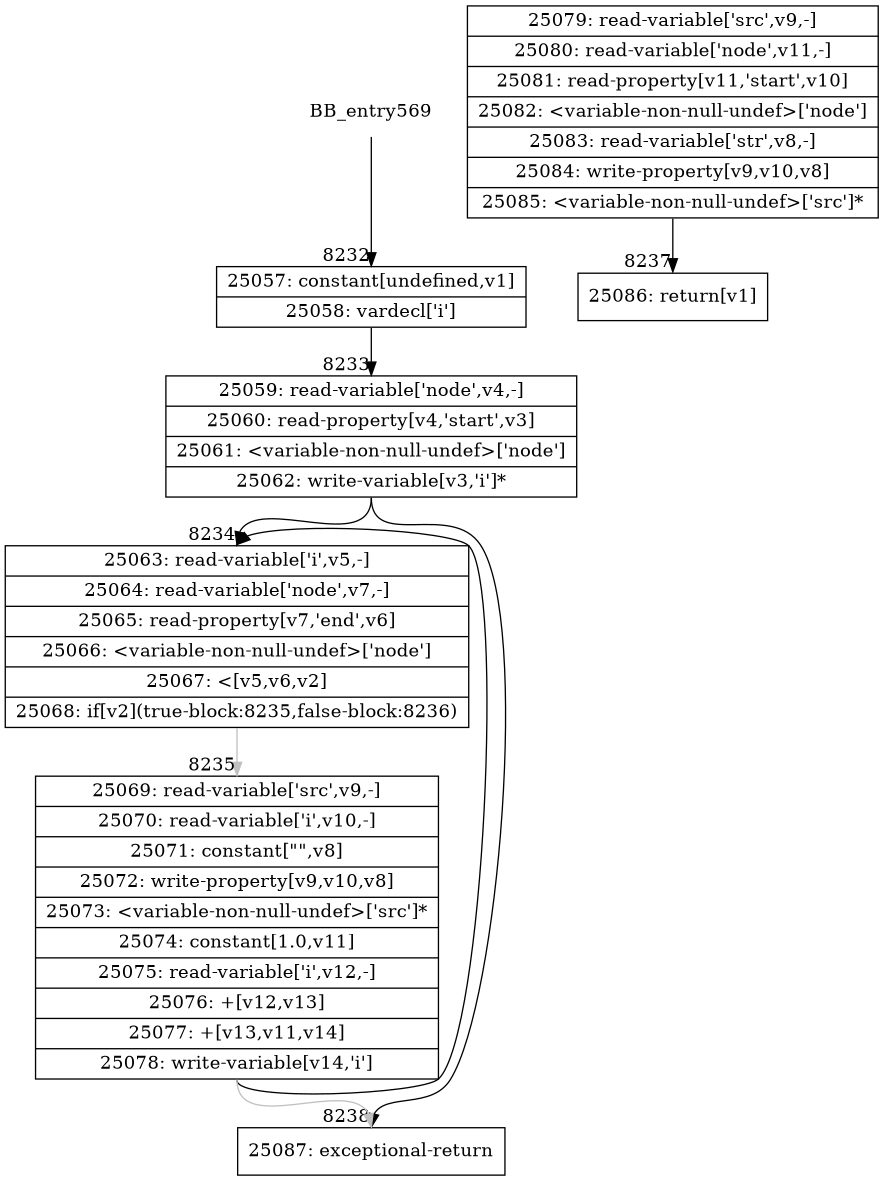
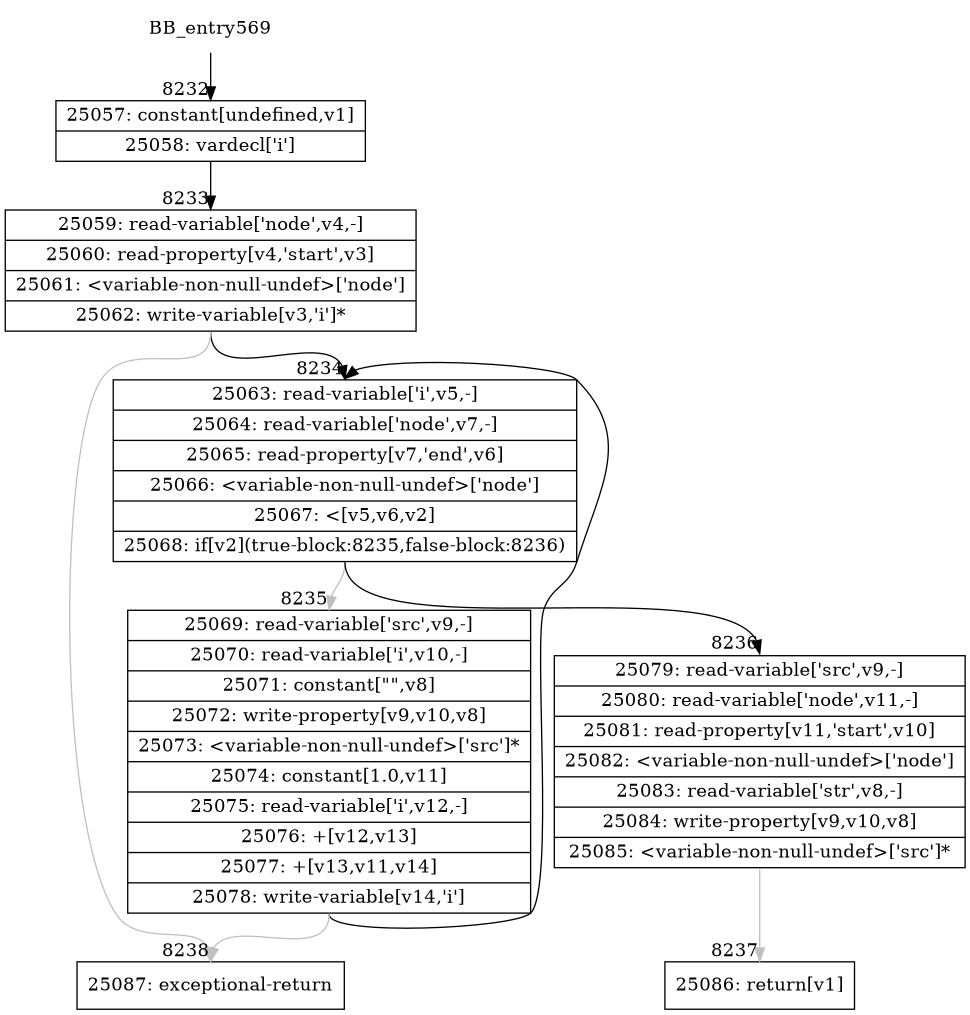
edge "25079: read-variable['src',v9,-]" -> "25086: return[v1]": color black -> gray
edge "25063: read-variable['i',v5,-]" -> "25079: read-variable['src',v9,-]": added
edge "25059: read-variable['node',v4,-]" -> "25087: exceptional-return": color black -> gray
